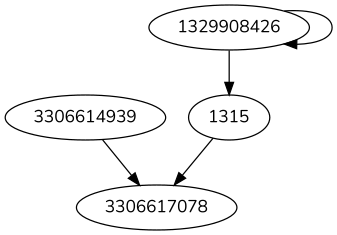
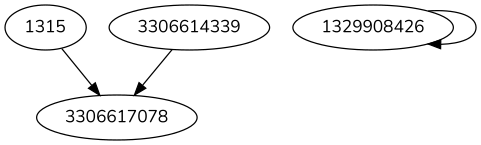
edge "1329908426" -> "1315": removed
node "3306614939": label "3306614939" -> "3306614339"
